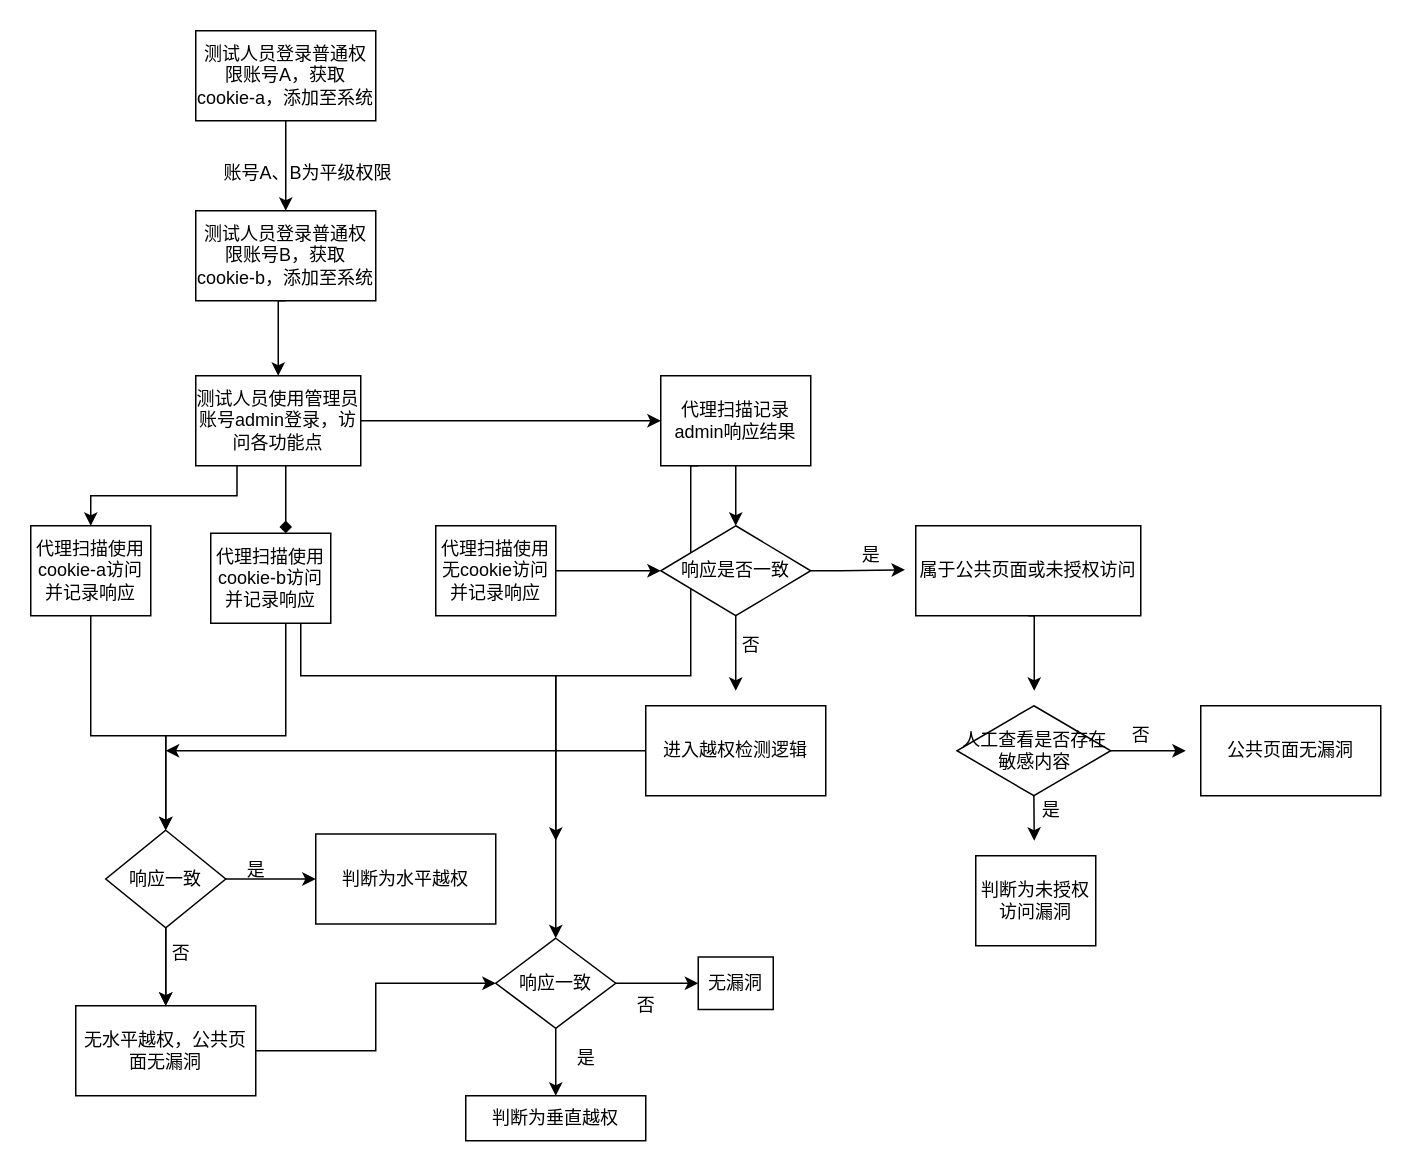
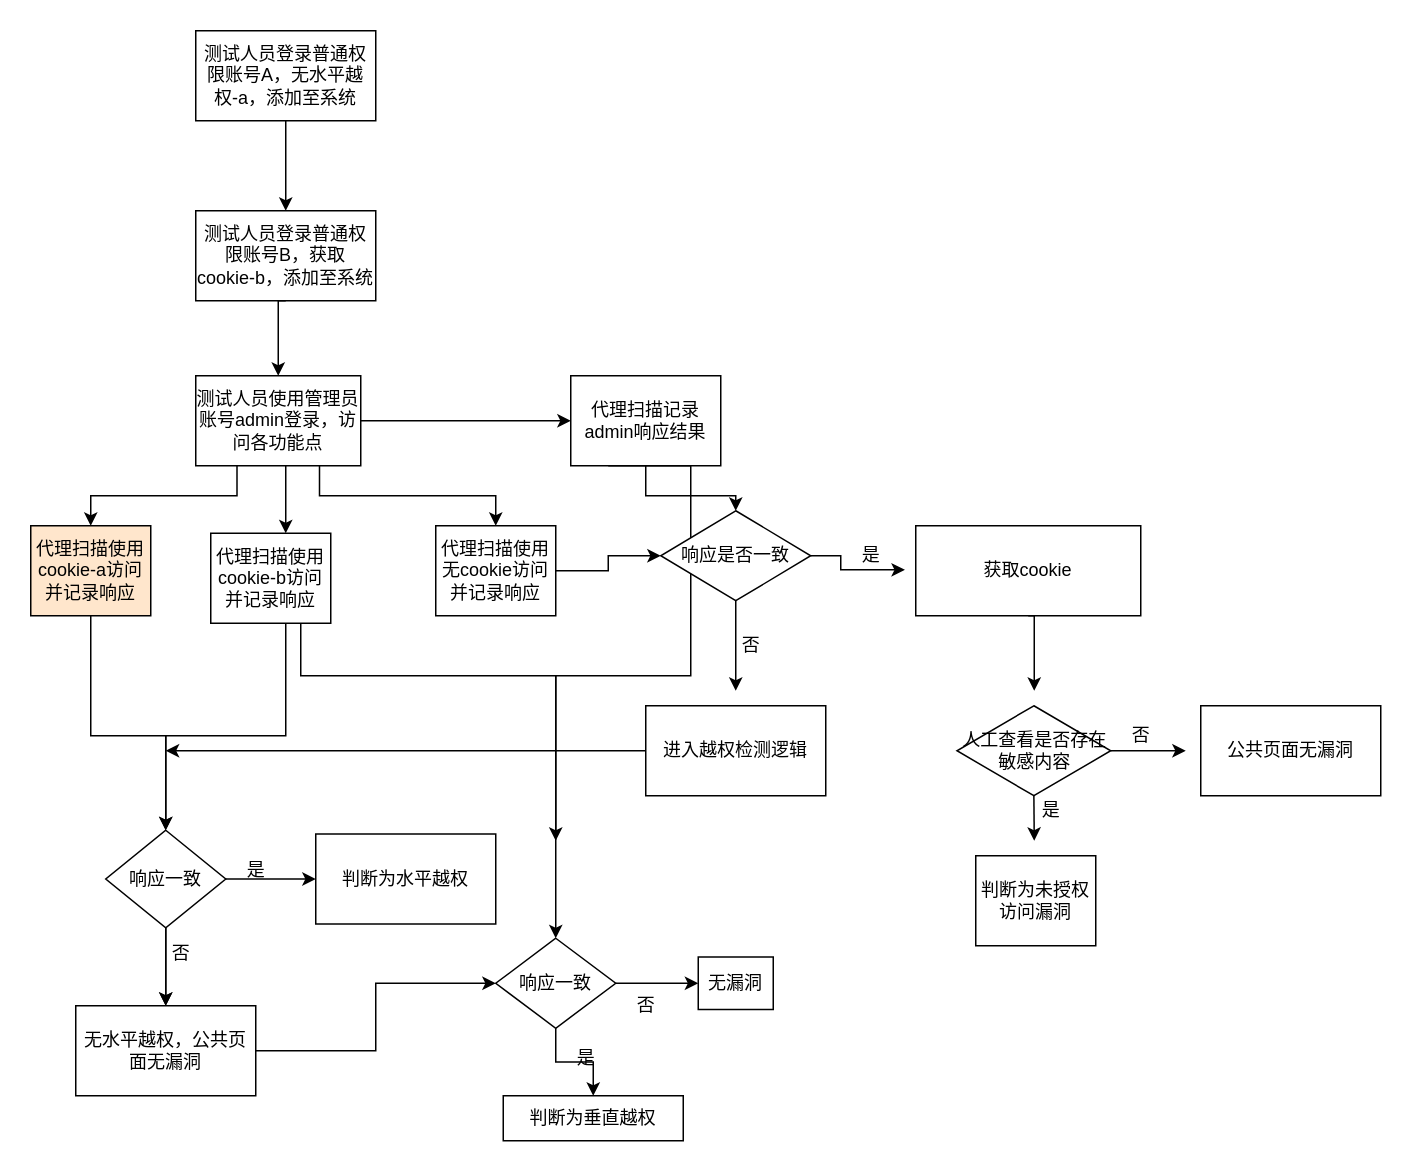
node "测试人员登录普通权限账号A，获取cookie-a，添加至系统": label "测试人员登录普通权限账号A，获取cookie-a，添加至系统" -> "测试人员登录普通权限账号A，无水平越权-a，添加至系统"
node "账号A、B为平级权限": removed
node "代理扫描记录admin响应结果": moved (736, 421) -> (646, 421)
edge "测试人员使用管理员账号admin登录，访问各功能点" -> "代理扫描使用无cookie访问并记录响应": added
edge "测试人员使用管理员账号admin登录，访问各功能点" -> "代理扫描使用cookie-b访问并记录响应": arrowhead diamond -> classic
node "代理扫描使用cookie-a访问并记录响应": fillcolor #ffffff -> #ffe6cc
node "响应是否一致": moved (736, 571) -> (736, 556)
node "属于公共页面或未授权访问": label "属于公共页面或未授权访问" -> "获取cookie"
node "判断为垂直越权": moved (556, 1118) -> (593, 1118)
